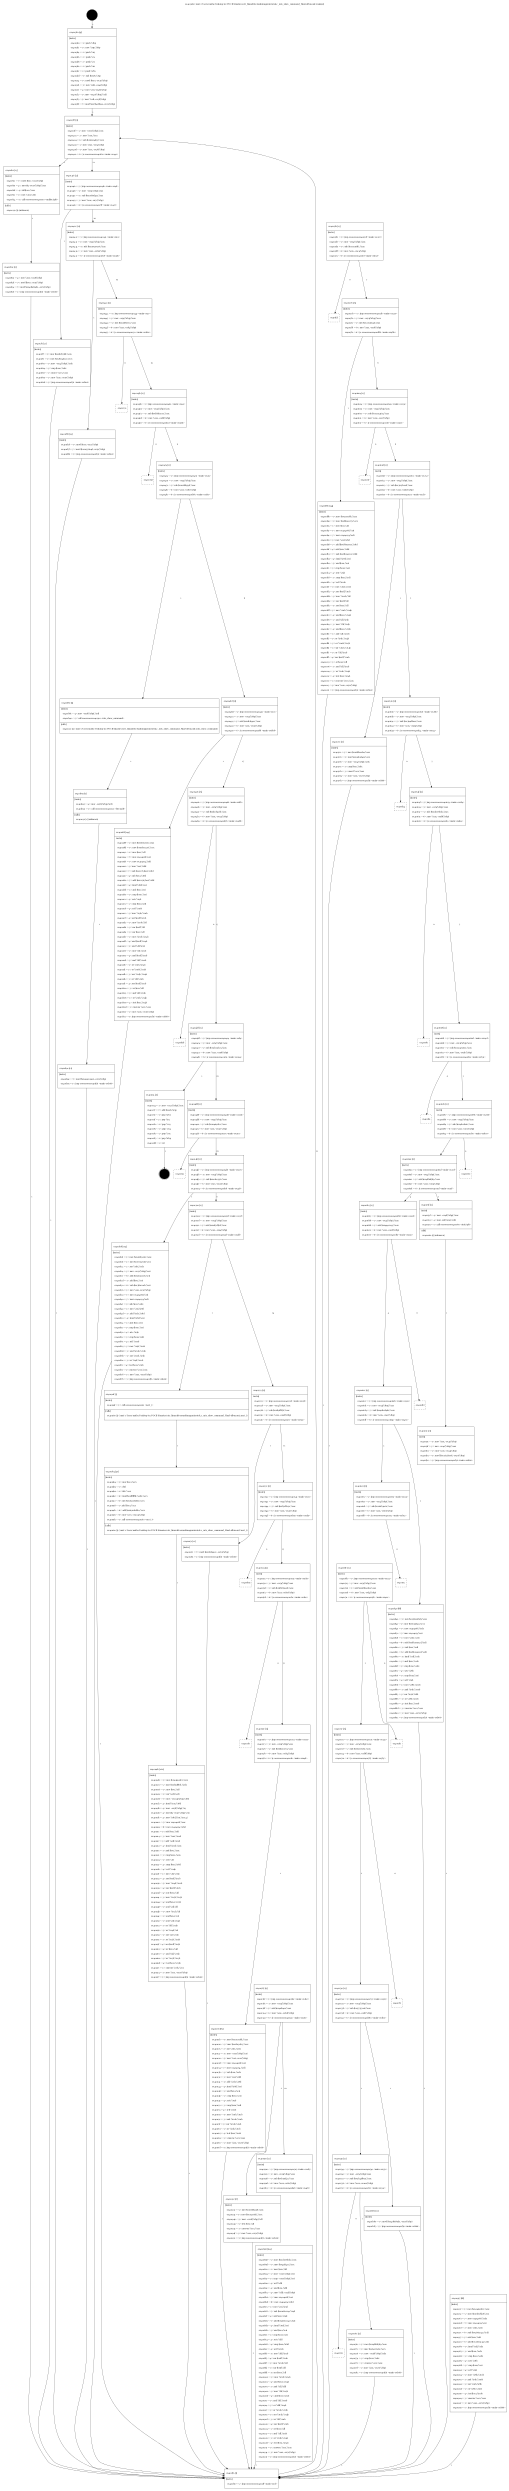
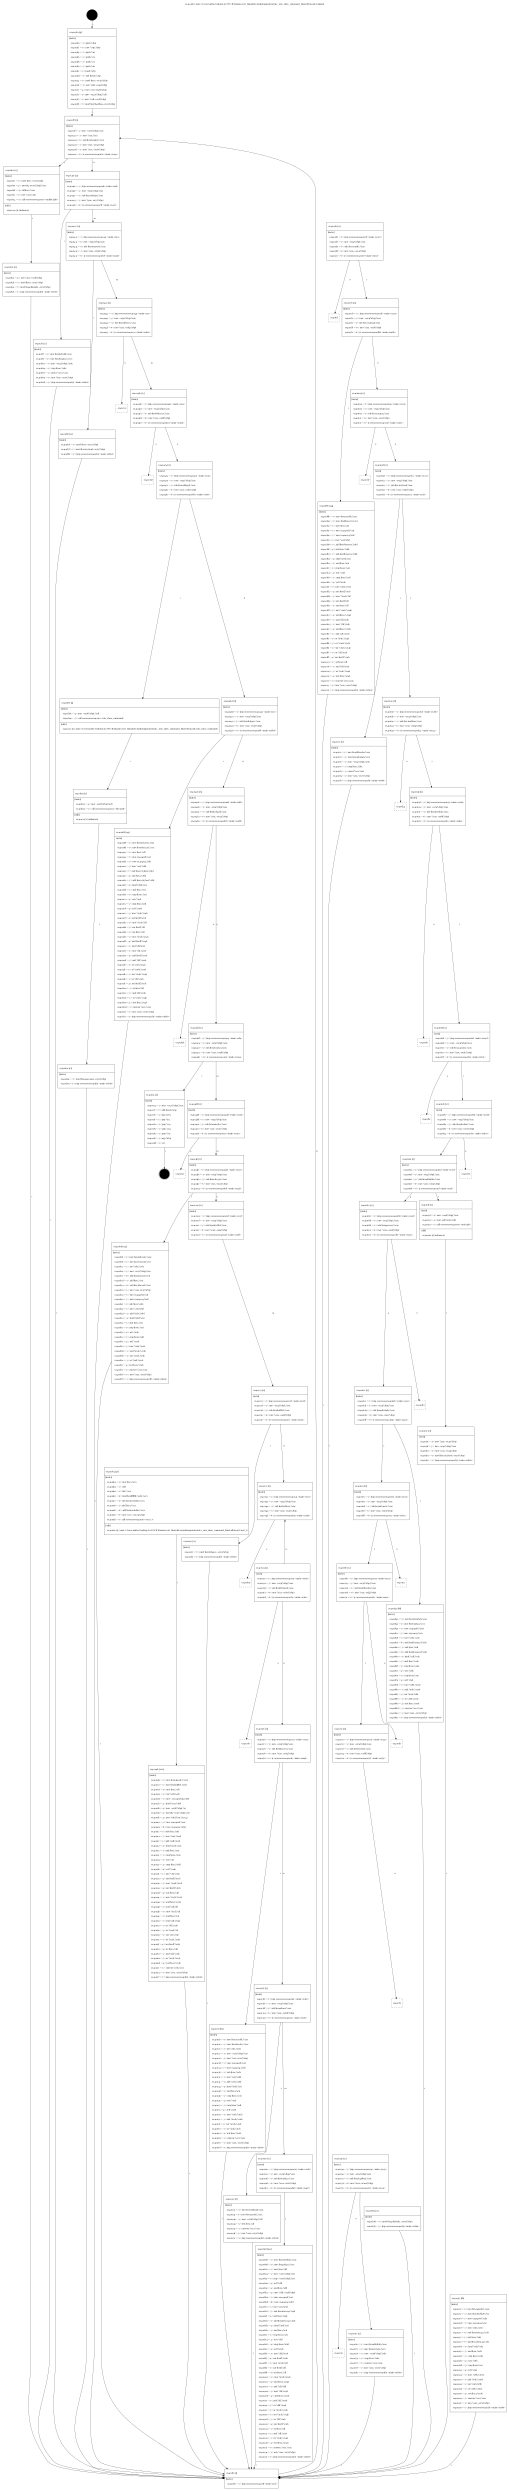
node "0x4019af [5]": removed
edge "0x40153c [25]" -> "0x401555 [25]": reversed
edge "0x4016e5 [25]" -> "0x4016fe [25]": added, label "2"
edge "0x40156e [25]" -> "0x401587 [25]": added, label "12"
node "0x401730 [25]": removed
edge "0x4015a0 [25]" -> "0x401898 [164]": added, label "2"
